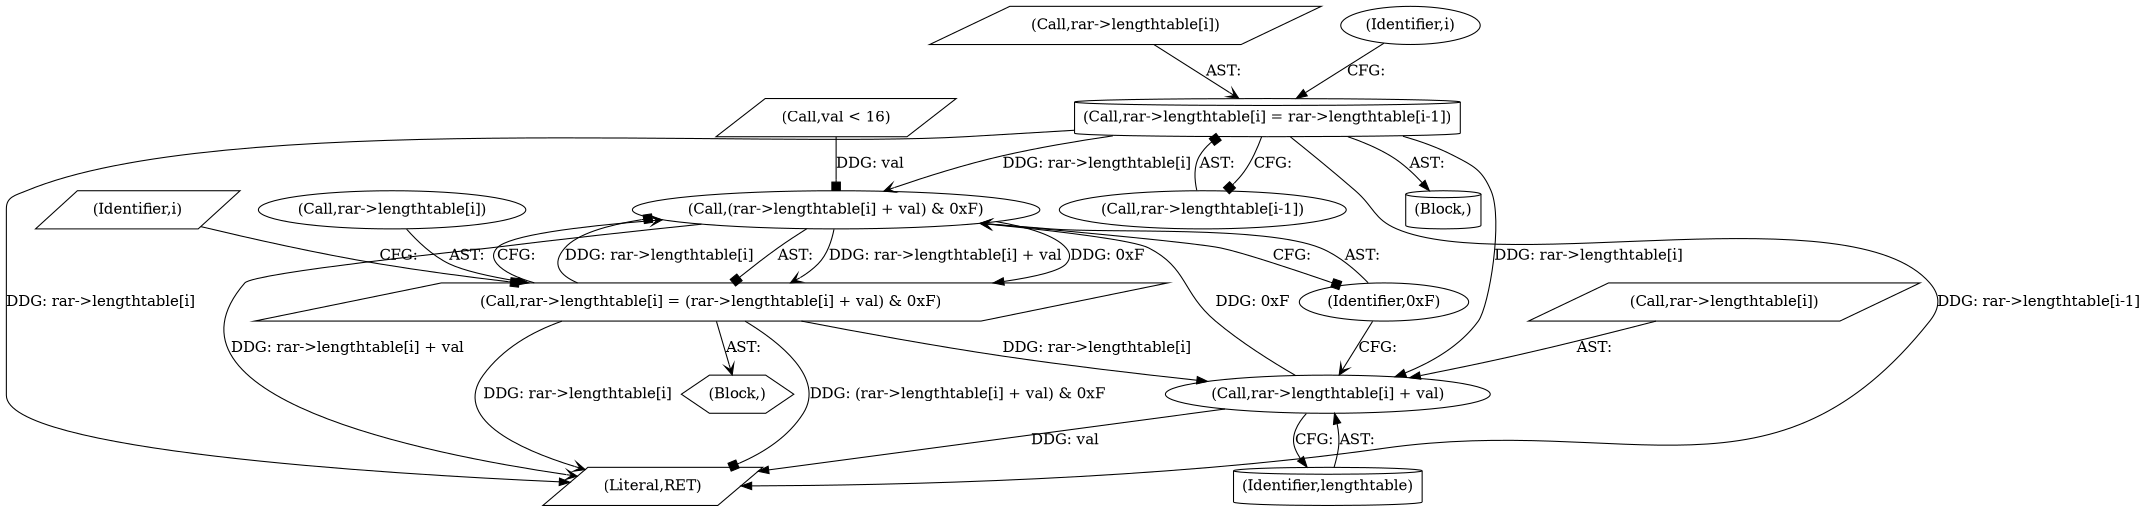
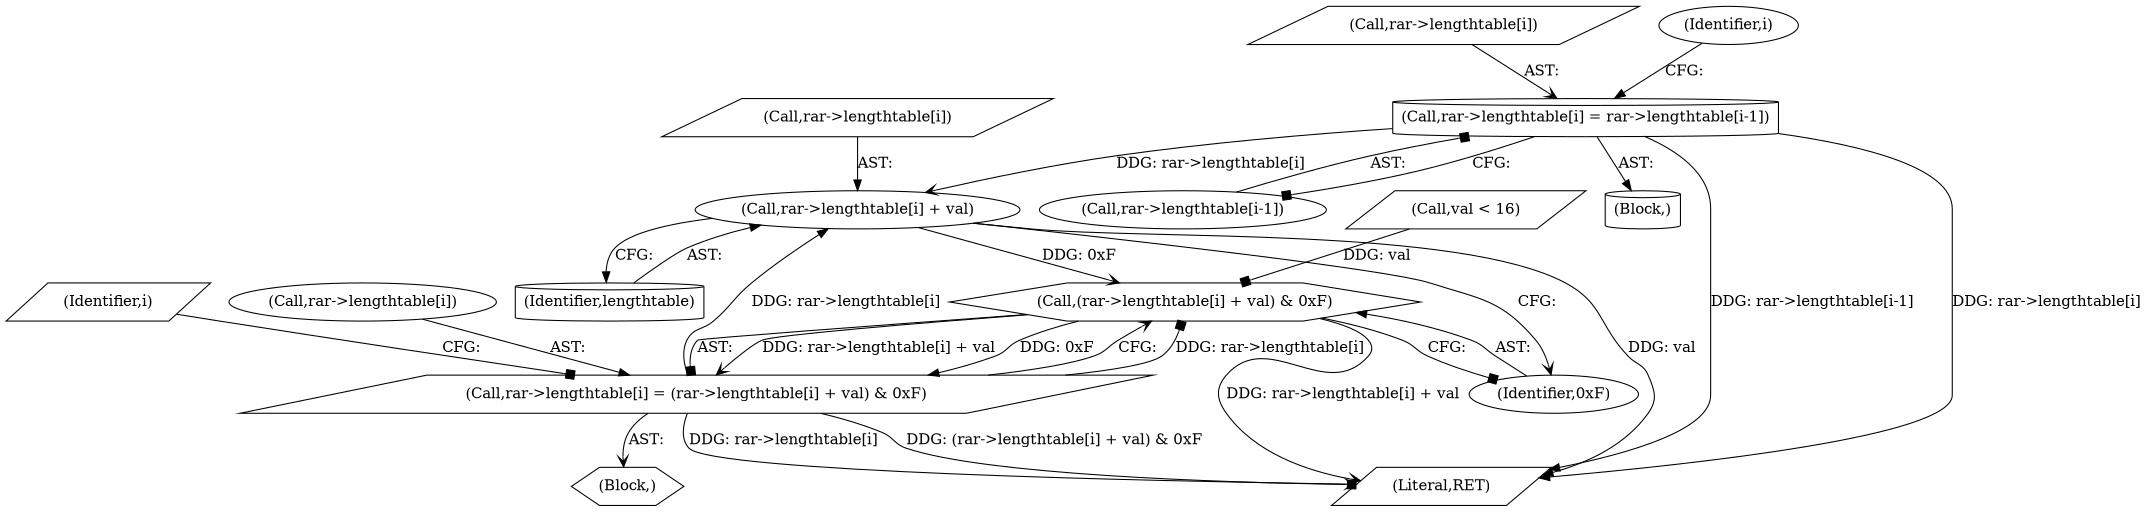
edge "(Call,rar->lengthtable[i] = rar->lengthtable[i-1])" -> "(Call,(rar->lengthtable[i] + val) & 0xF)": removed, label "DDG: rar->lengthtable[i]"
node "(Call,(rar->lengthtable[i] + val) & 0xF)": shape ellipse -> hexagon
edge "(Identifier,0xF)" -> "(Call,(rar->lengthtable[i] + val) & 0xF)": arrowhead vee -> normal
edge "(Call,rar->lengthtable[i] = rar->lengthtable[i-1])" -> "(Call,rar->lengthtable[i] + val)": arrowhead normal -> vee
edge "(Identifier,0xF)" -> "(Call,rar->lengthtable[i] + val)": reversed
